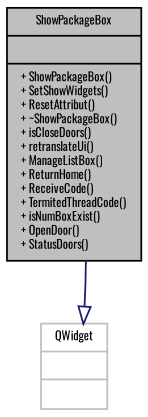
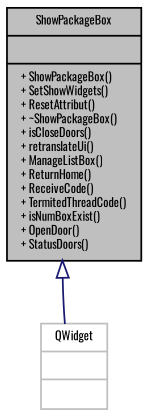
edge "ShowPackageBox" -> "QWidget": reversed
